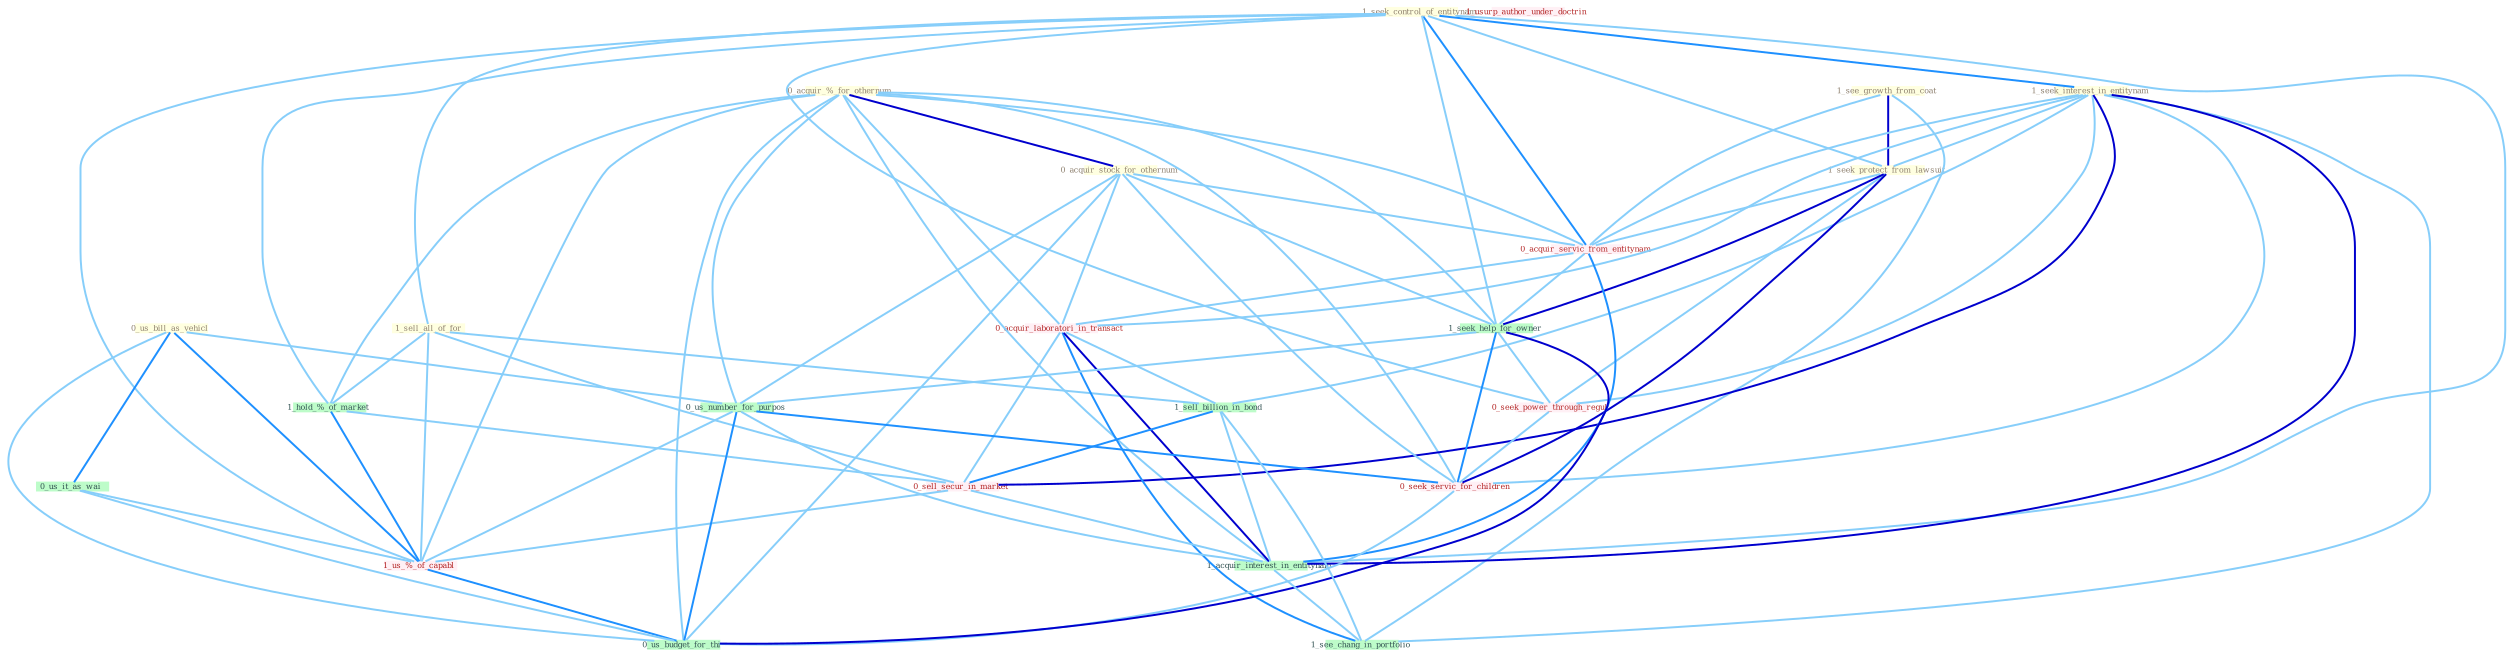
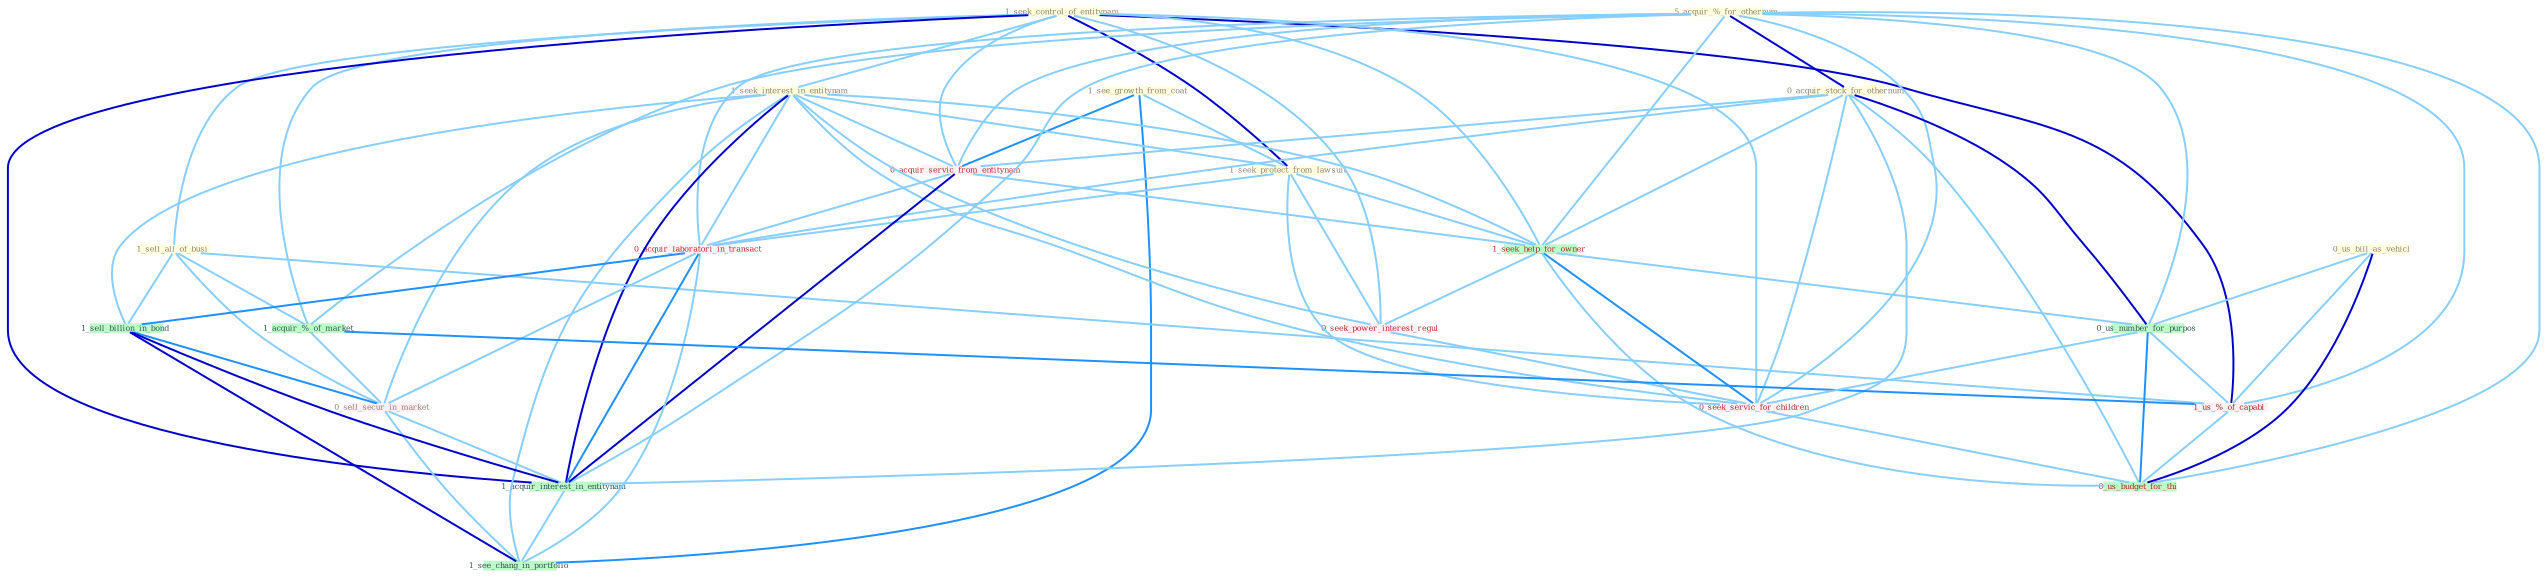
node "1_usurp_author_under_doctrin": removed
edge "1_seek_control_of_entitynam" -- "1_seek_interest_in_entitynam": color #1e90ff -> #87cefa
edge "1_seek_control_of_entitynam" -- "0_seek_servic_for_children": added
edge "1_seek_control_of_entitynam" -- "1_us_%_of_capabl": color #87cefa -> #0000cd
node "0_acquir_%_for_othernum": label "0_acquir_%_for_othernum" -> "5_acquir_%_for_othernum"
edge "1_seek_control_of_entitynam" -- "1_seek_protect_from_lawsuit": color #87cefa -> #0000cd
edge "1_see_growth_from_coat" -- "1_seek_protect_from_lawsuit": color #0000cd -> #87cefa
edge "1_seek_control_of_entitynam" -- "0_acquir_servic_from_entitynam": color #1e90ff -> #87cefa
edge "1_seek_interest_in_entitynam" -- "1_seek_help_for_owner": added
edge "1_see_growth_from_coat" -- "0_acquir_servic_from_entitynam": color #87cefa -> #1e90ff
edge "1_seek_protect_from_lawsuit" -- "0_acquir_servic_from_entitynam": now "1_seek_protect_from_lawsuit" -- "0_acquir_laboratori_in_transact"
edge "1_seek_protect_from_lawsuit" -- "1_seek_help_for_owner": color #0000cd -> #87cefa
edge "0_acquir_stock_for_othernum" -- "0_us_number_for_purpos": color #87cefa -> #0000cd
edge "1_seek_control_of_entitynam" -- "1_acquir_interest_in_entitynam": color #87cefa -> #0000cd
node "1_sell_all_of_for": label "1_sell_all_of_for" -> "1_sell_all_of_busi"
node "1_seek_help_for_owner": fontcolor #2f4f4f -> #b22222
edge "1_seek_protect_from_lawsuit" -- "0_seek_servic_for_children": color #0000cd -> #87cefa
edge "0_acquir_laboratori_in_transact" -- "1_sell_billion_in_bond": color #87cefa -> #1e90ff
node "1_hold_%_of_market": label "1_hold_%_of_market" -> "1_acquir_%_of_market"
node "0_seek_power_through_regul": label "0_seek_power_through_regul" -> "0_seek_power_interest_regul"
edge "1_seek_interest_in_entitynam" -- "0_sell_secur_in_market": color #0000cd -> #87cefa
edge "1_see_growth_from_coat" -- "1_see_chang_in_portfolio": color #87cefa -> #1e90ff
edge "0_acquir_laboratori_in_transact" -- "1_acquir_interest_in_entitynam": color #0000cd -> #1e90ff
edge "0_us_number_for_purpos" -- "0_seek_servic_for_children": color #1e90ff -> #87cefa
edge "0_us_bill_as_vehicl" -- "1_us_%_of_capabl": color #1e90ff -> #87cefa
edge "1_sell_billion_in_bond" -- "1_acquir_interest_in_entitynam": color #87cefa -> #0000cd
node "0_us_it_as_wai": removed
node "0_sell_secur_in_market": fontcolor #b22222 -> #8b7d6b
edge "0_acquir_servic_from_entitynam" -- "1_acquir_interest_in_entitynam": color #1e90ff -> #0000cd
edge "0_us_number_for_purpos" -- "1_acquir_interest_in_entitynam": now "0_acquir_stock_for_othernum" -- "1_acquir_interest_in_entitynam"
edge "1_sell_billion_in_bond" -- "1_see_chang_in_portfolio": color #87cefa -> #0000cd
edge "0_acquir_laboratori_in_transact" -- "1_see_chang_in_portfolio": color #1e90ff -> #87cefa
edge "0_sell_secur_in_market" -- "1_us_%_of_capabl": now "0_sell_secur_in_market" -- "1_see_chang_in_portfolio"
edge "1_seek_help_for_owner" -- "0_us_budget_for_thi": color #0000cd -> #87cefa
edge "0_us_bill_as_vehicl" -- "0_us_budget_for_thi": color #87cefa -> #0000cd
edge "1_us_%_of_capabl" -- "0_us_budget_for_thi": color #1e90ff -> #87cefa
node "0_us_budget_for_thi": fontcolor #2f4f4f -> #b22222
